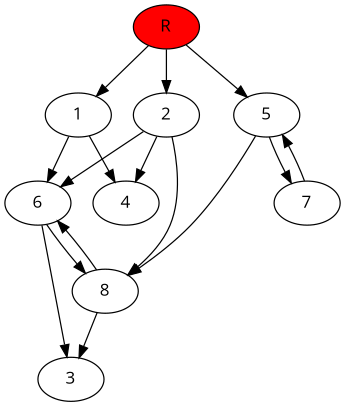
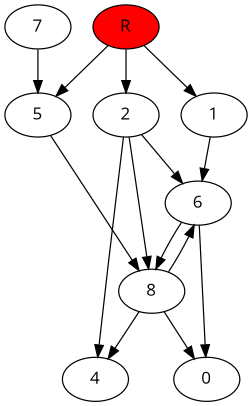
edge "1" -> "4": now "8" -> "4"
edge "5" -> "7": removed
node "3": label "3" -> "0"
